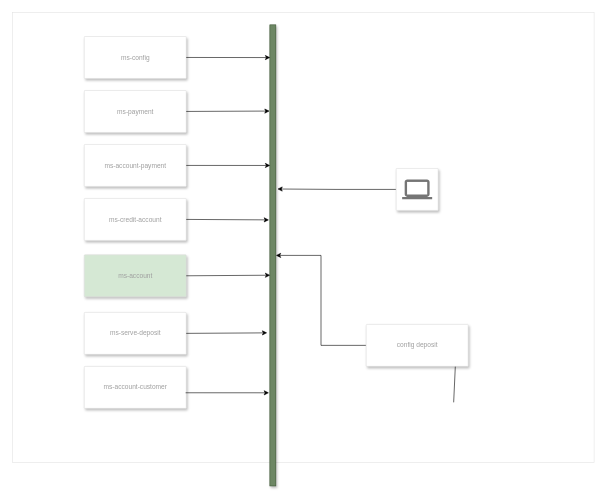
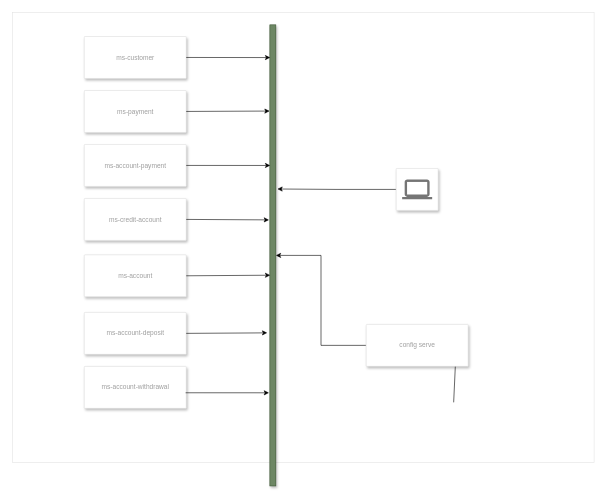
node "ms-config": label "ms-config" -> "ms-customer"
node "ms-account": fillcolor #d5e8d4 -> #ffffff
node "ms-serve-deposit": label "ms-serve-deposit" -> "ms-account-deposit"
node "config deposit": label "config deposit" -> "config serve"
node "ms-account-customer": label "ms-account-customer" -> "ms-account-withdrawal"
